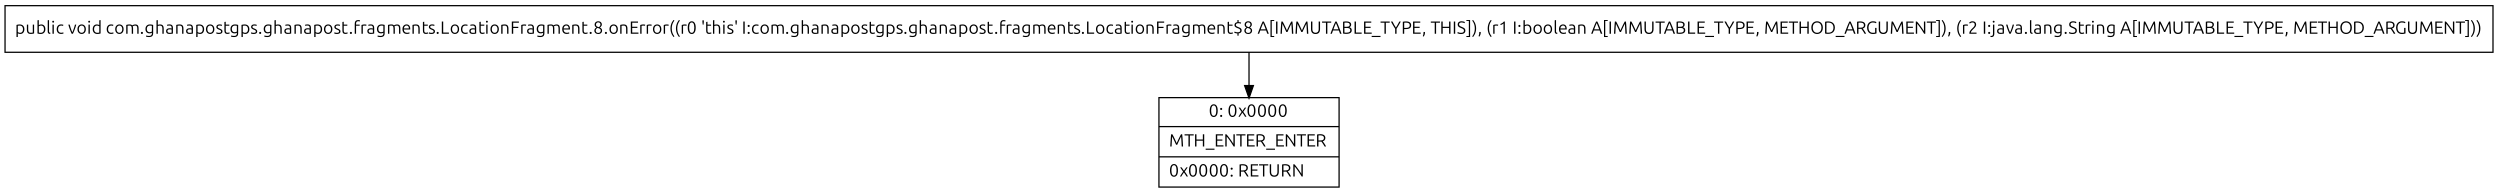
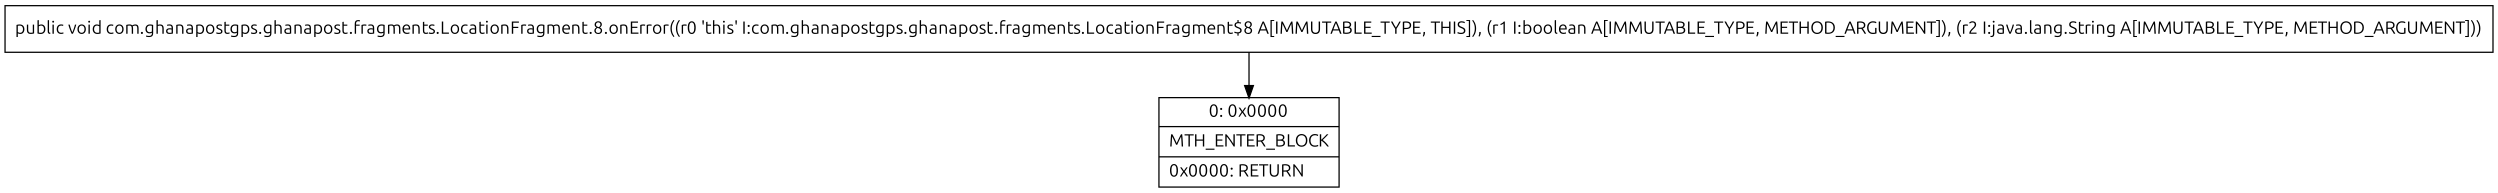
node "0: 0x0000": text "MTH_ENTER_ENTER" -> "MTH_ENTER_BLOCK"
